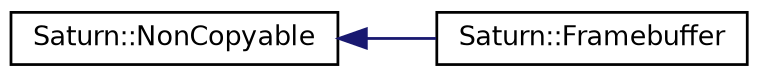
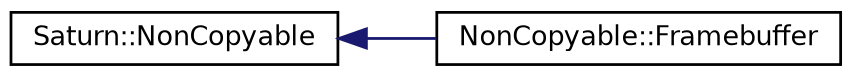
node "Saturn::Framebuffer": label "Saturn::Framebuffer" -> "NonCopyable::Framebuffer"
